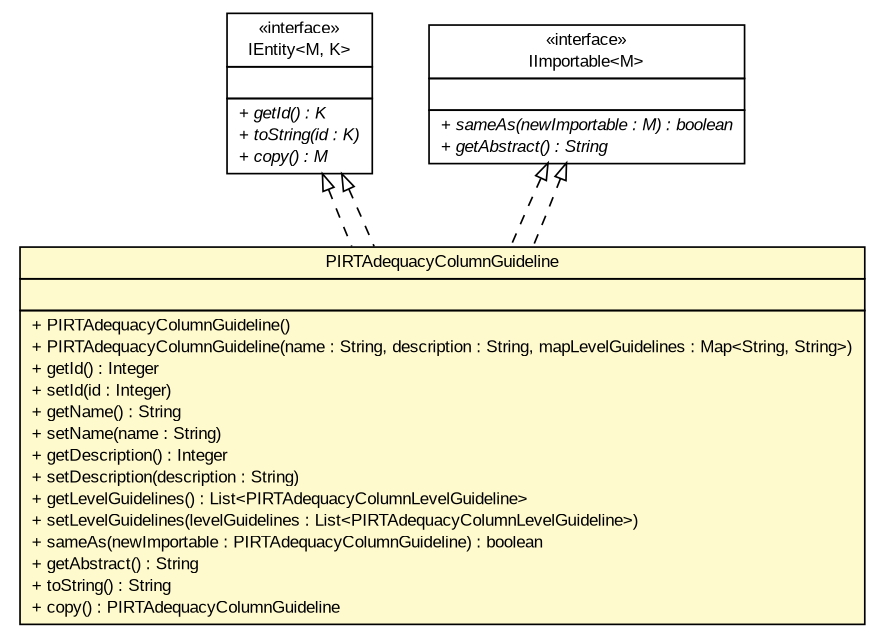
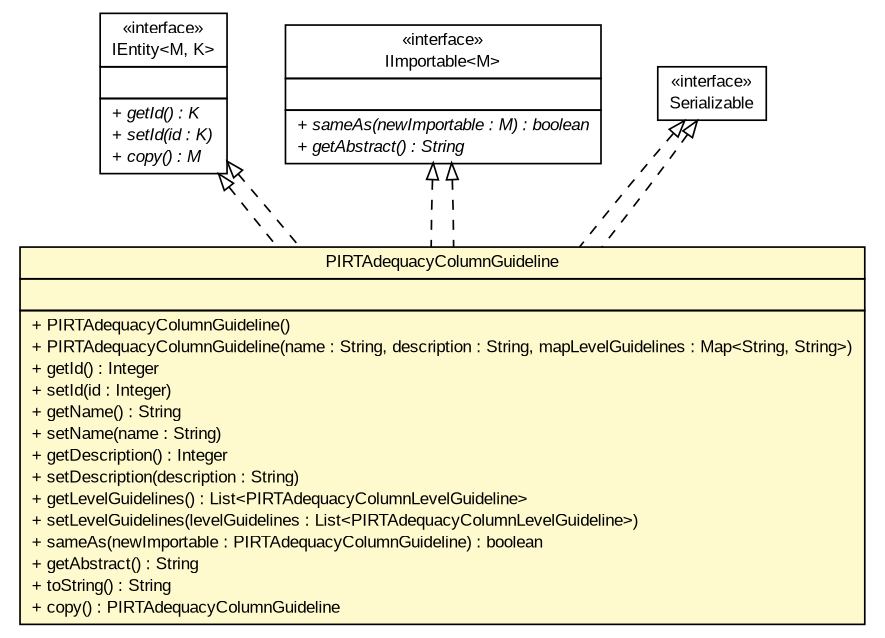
node "Serializable": added
node "IEntity<M, K>": text "+ toString(id : K)" -> "+ setId(id : K)"
